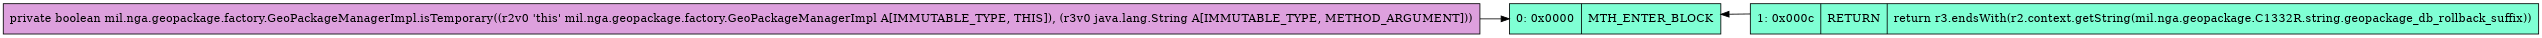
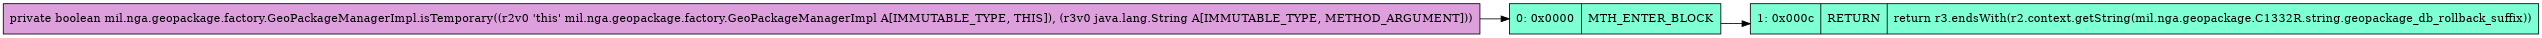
edge "1: 0x000c" -> "0: 0x0000": reversed
